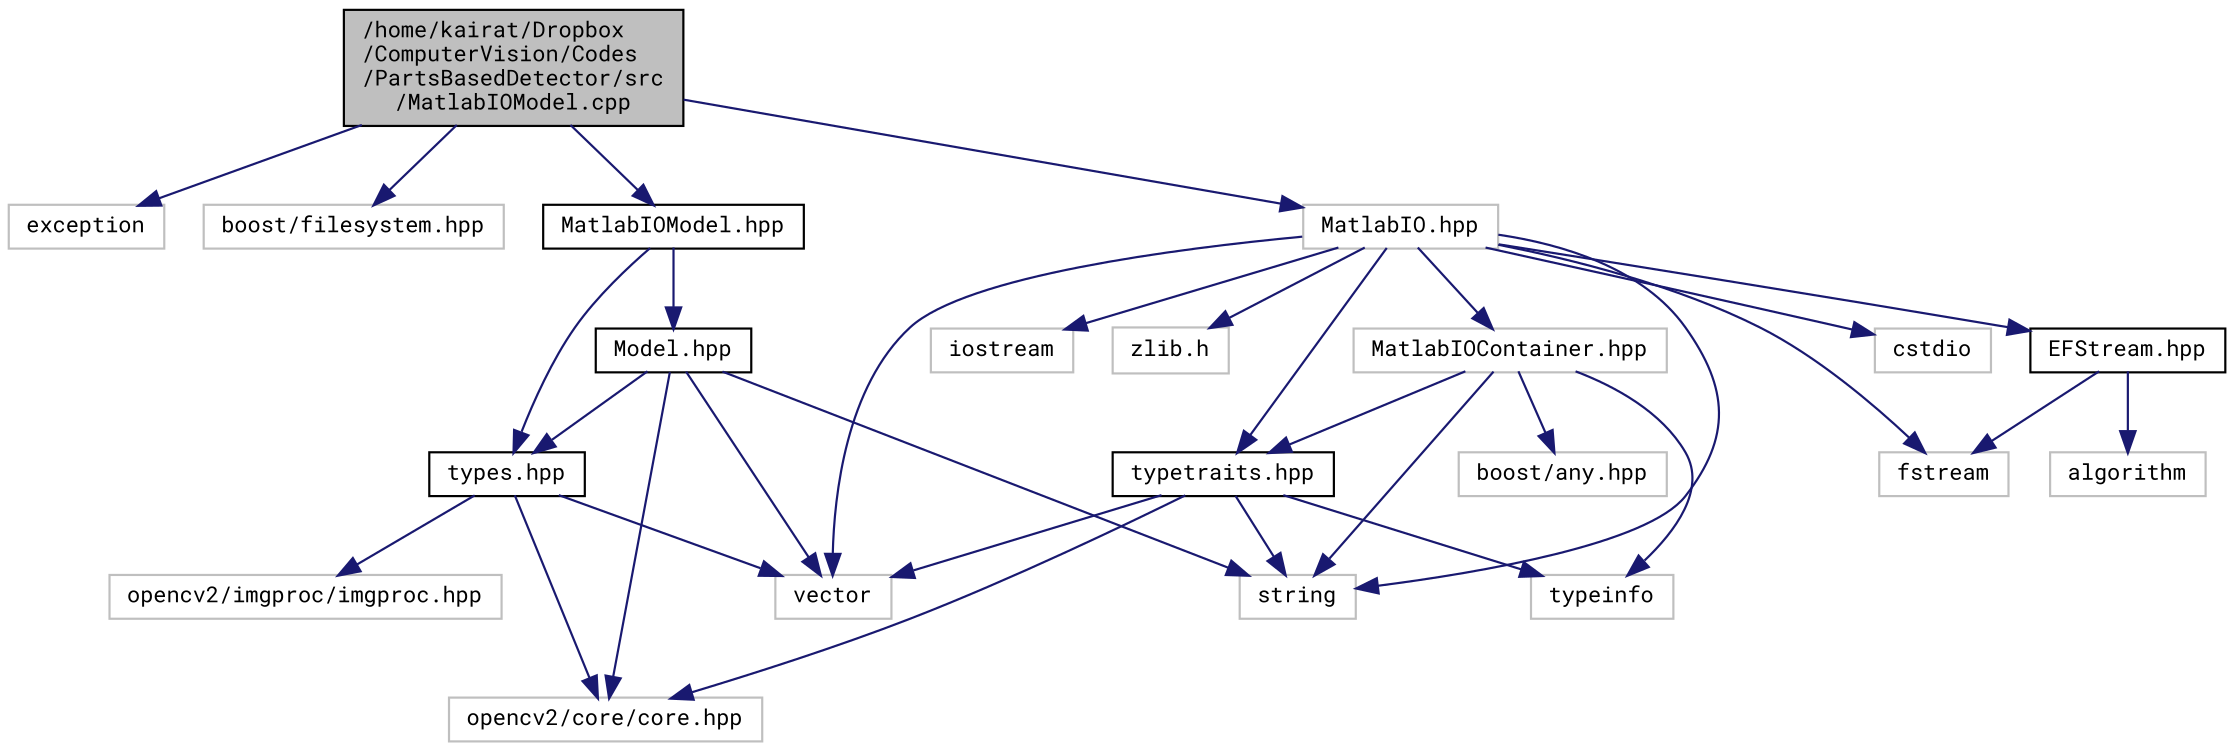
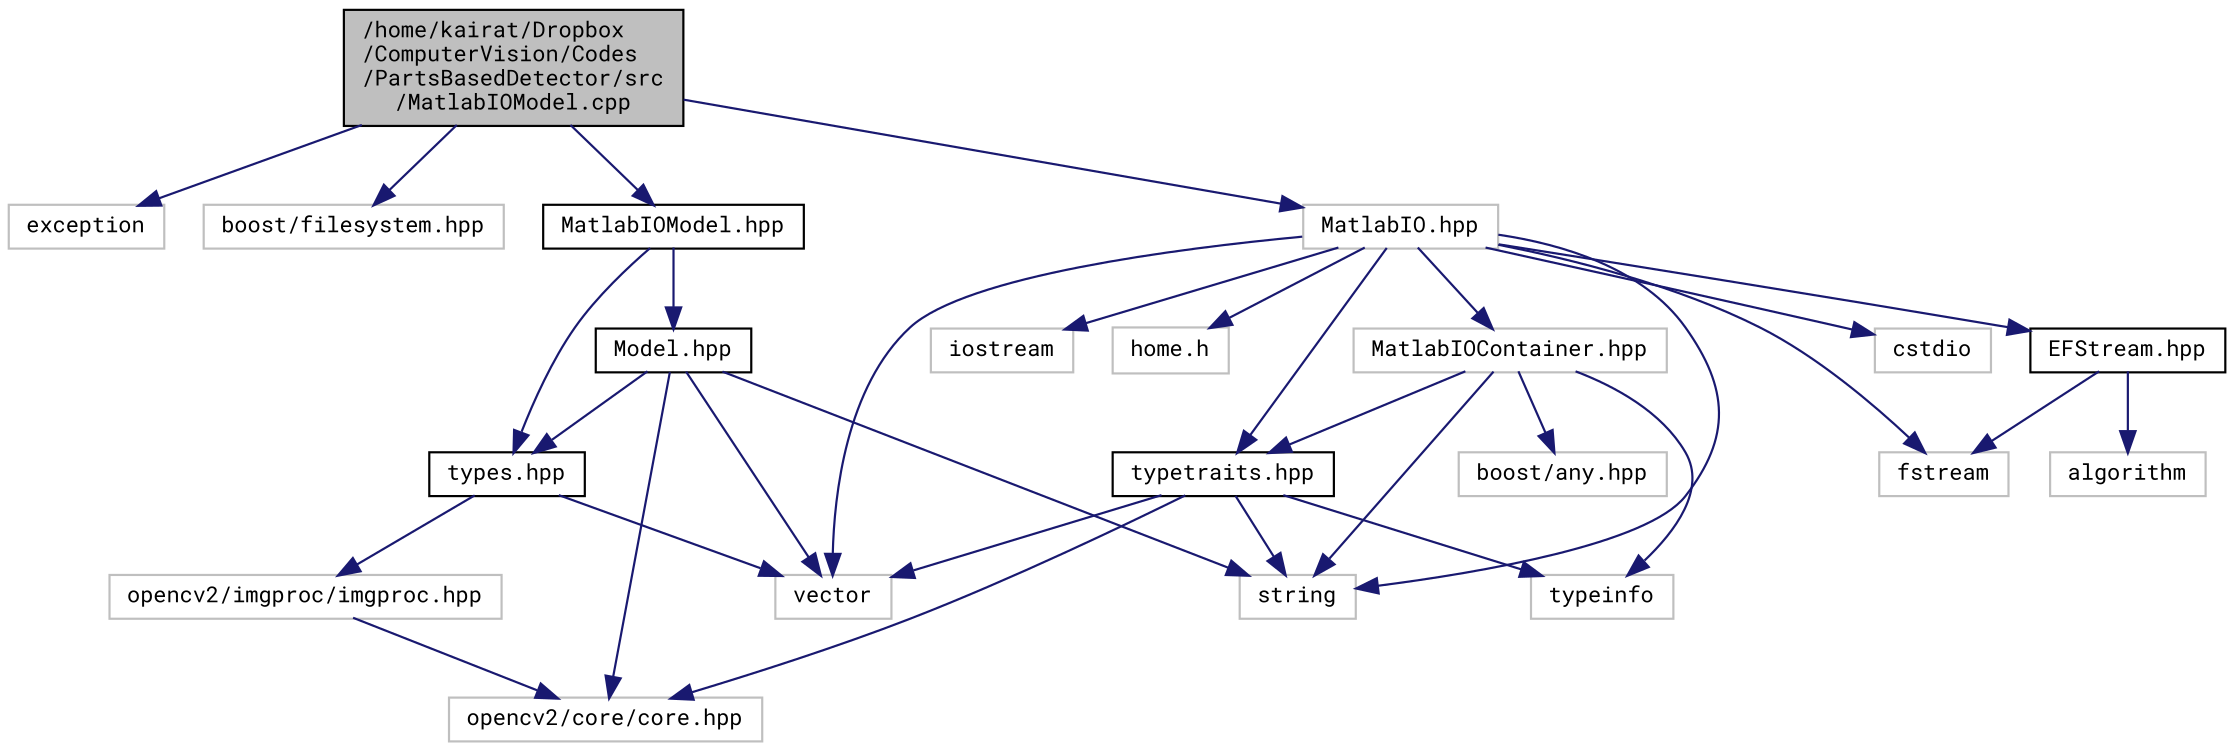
node "zlib.h": label "zlib.h" -> "home.h"
edge "types.hpp" -> "opencv2/core/core.hpp": now "opencv2/imgproc/imgproc.hpp" -> "opencv2/core/core.hpp"
